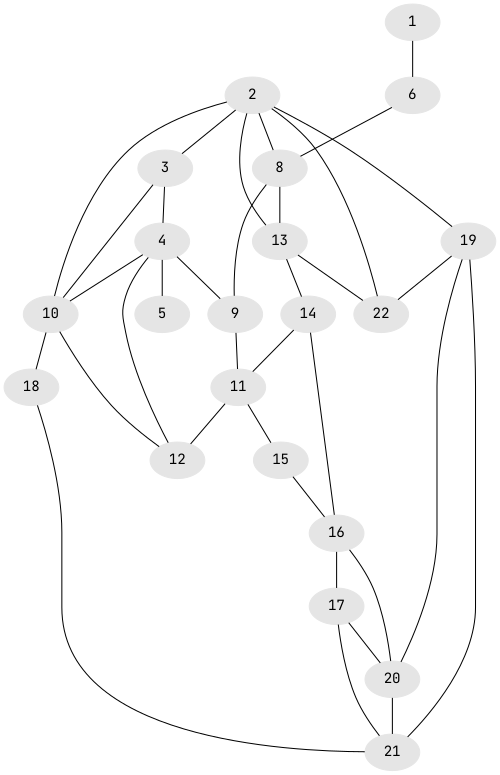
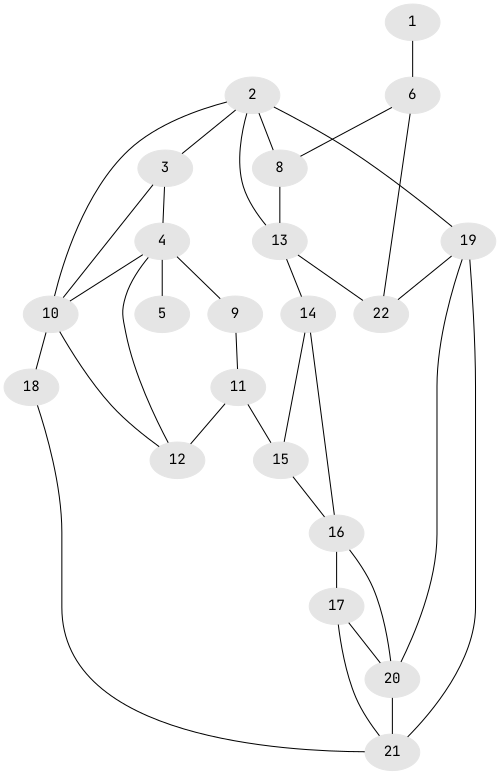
edge "2" -- "22": now "6" -- "22"
edge "8" -- "9": removed
edge "14" -- "11": now "14" -- "15"
